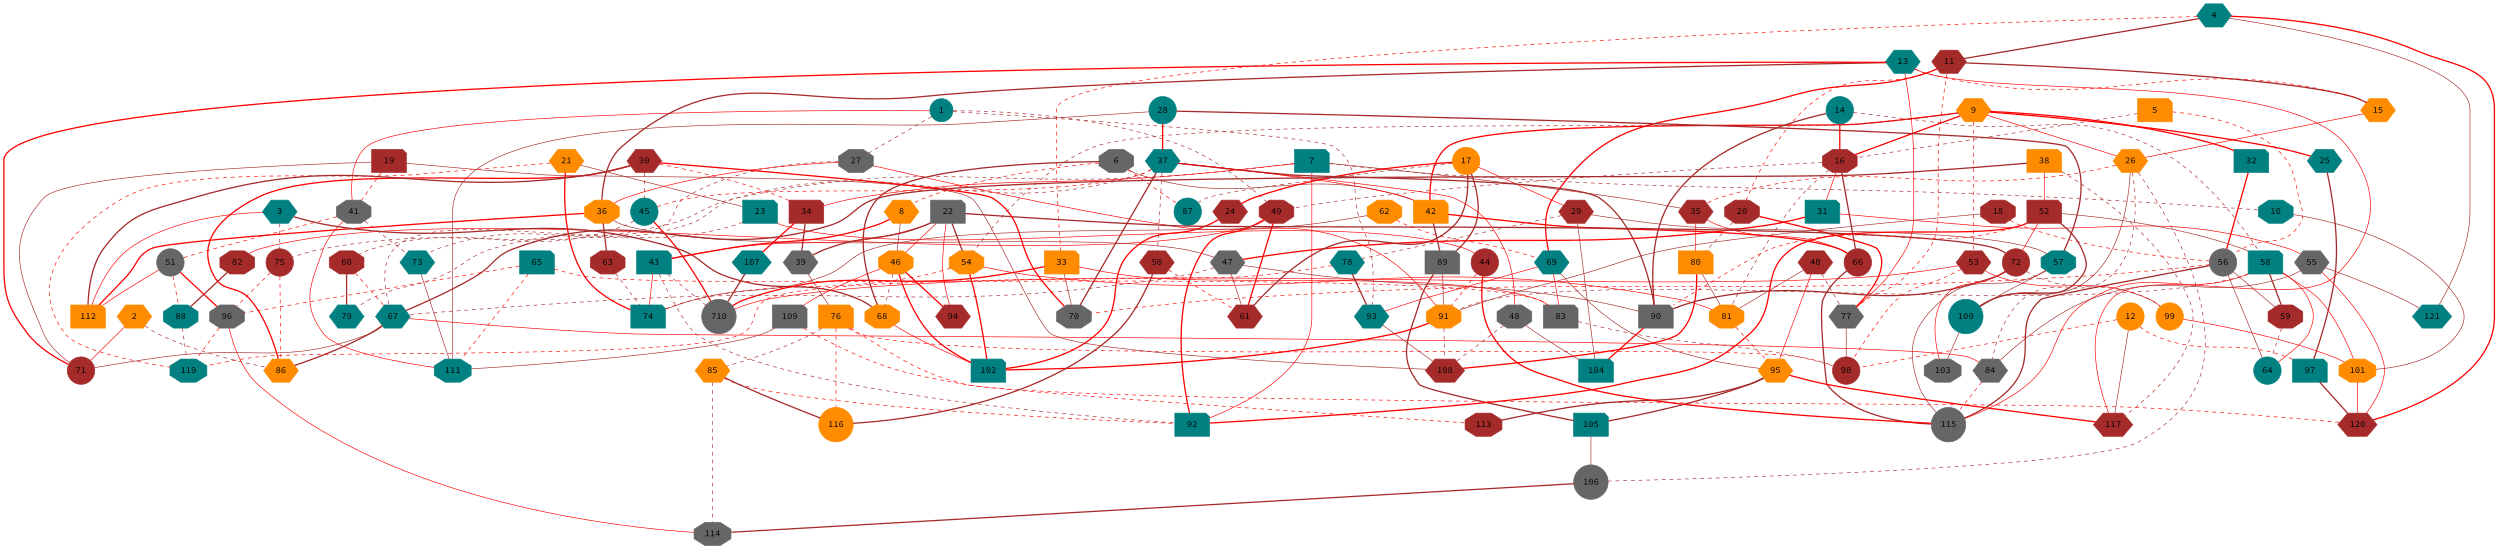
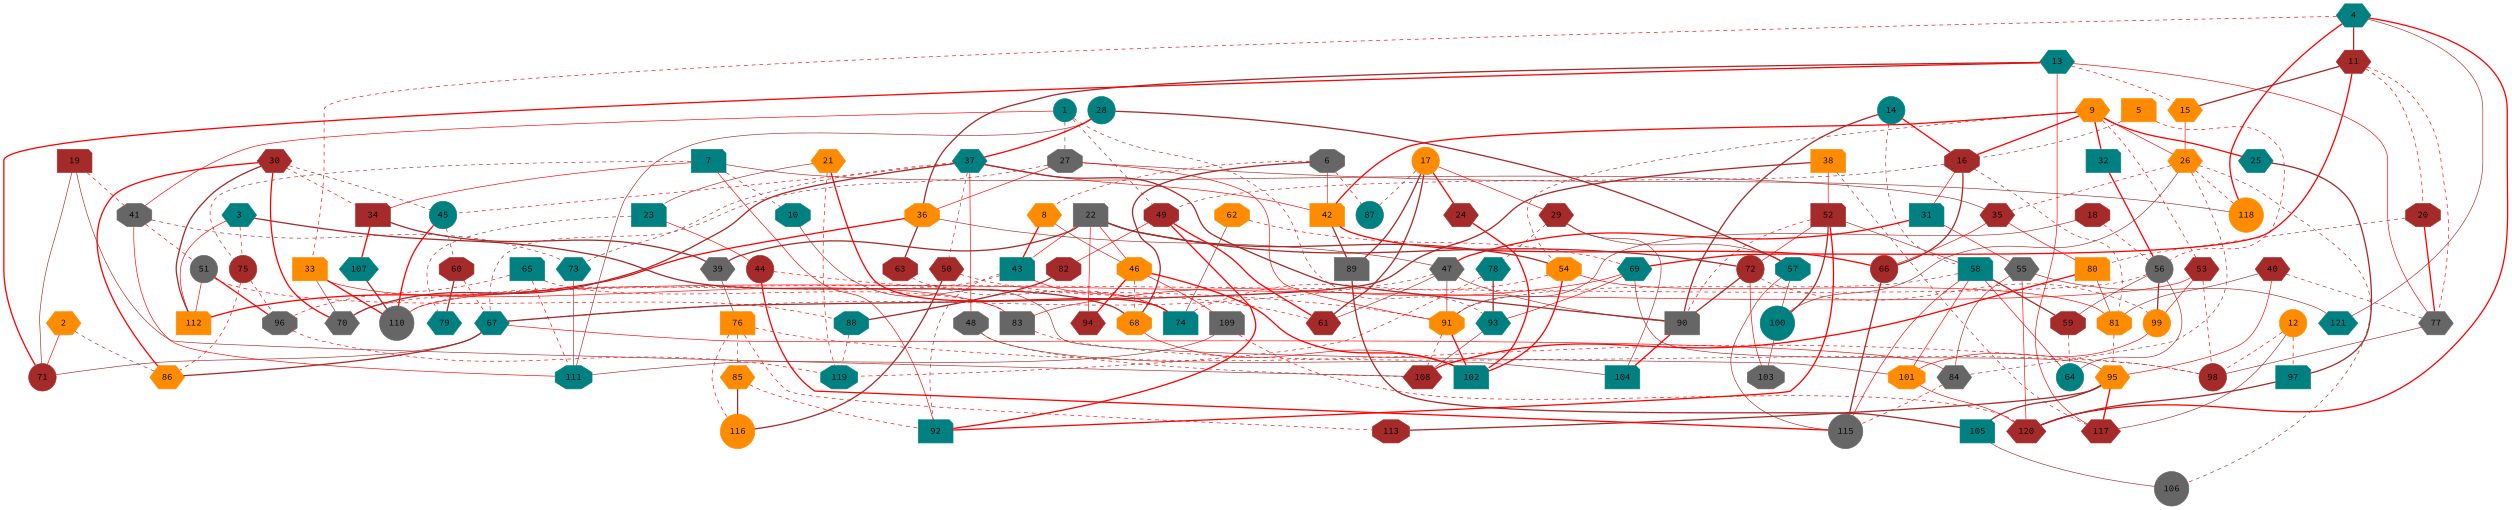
node "118": added
edge "89" -- "91": now "47" -- "91"
edge "56" -- "115": now "56" -- "99"
node "710": label "710" -> "110"
node "70": shape octagon -> hexagon
node "114": removed
